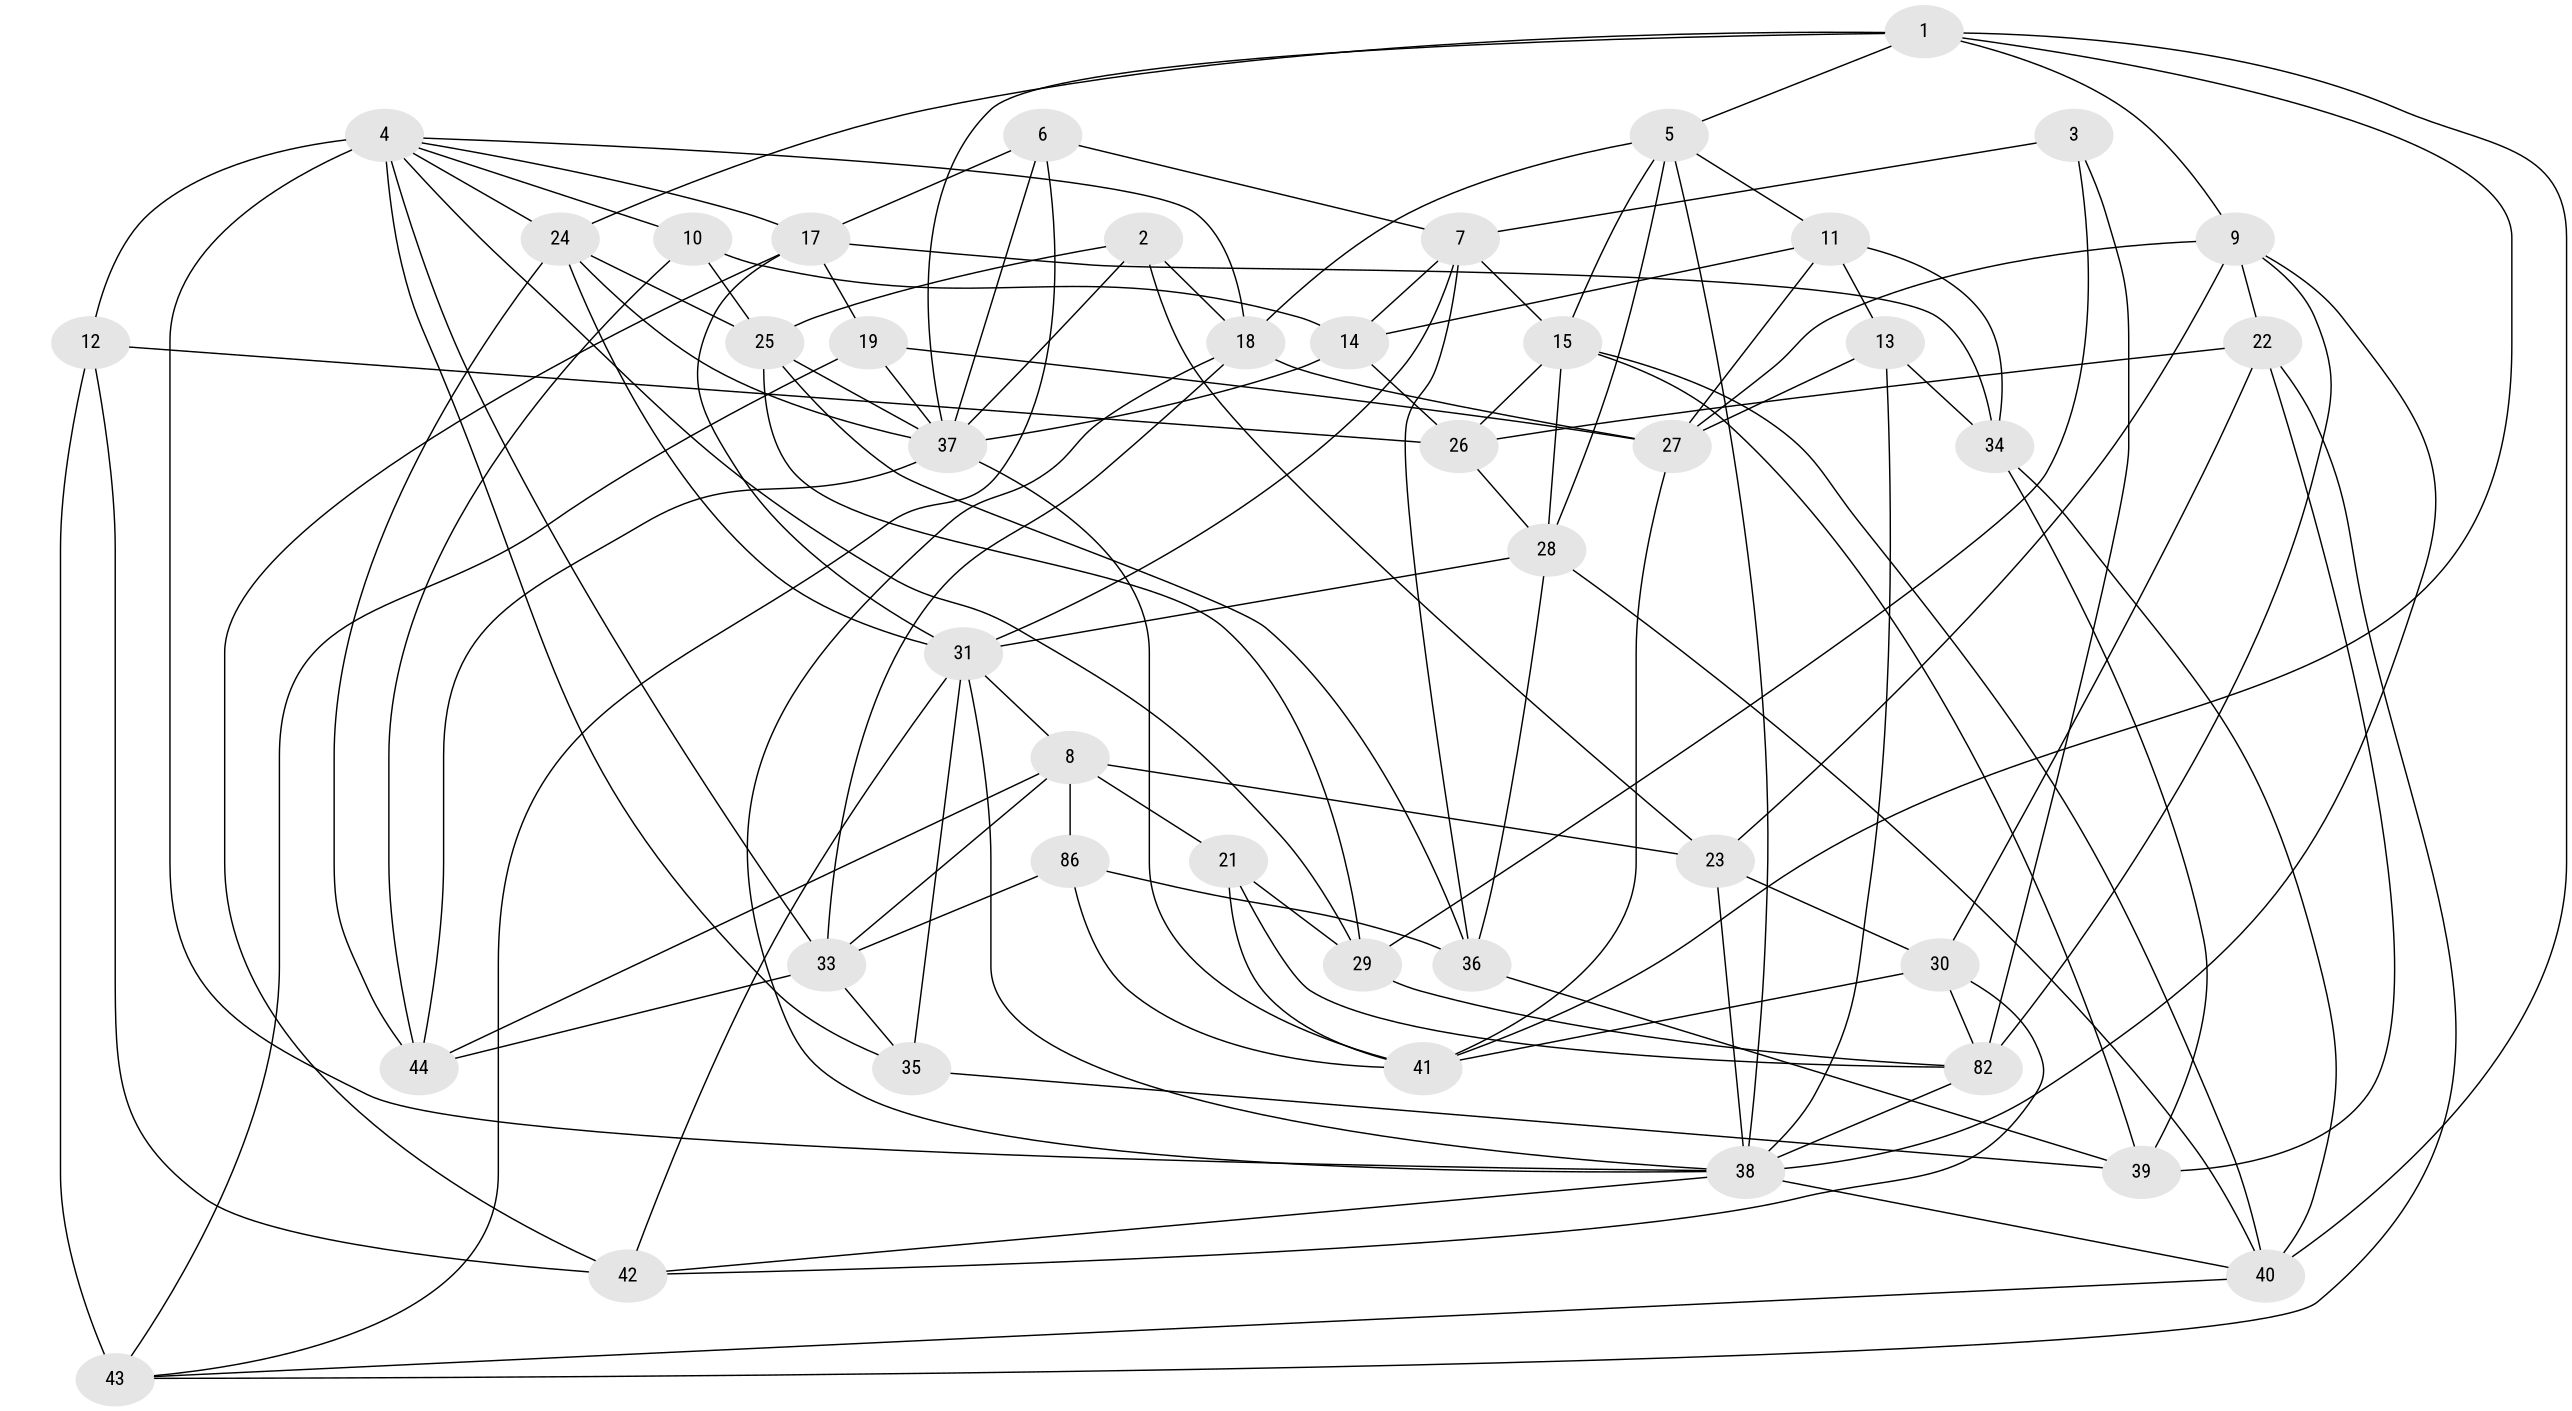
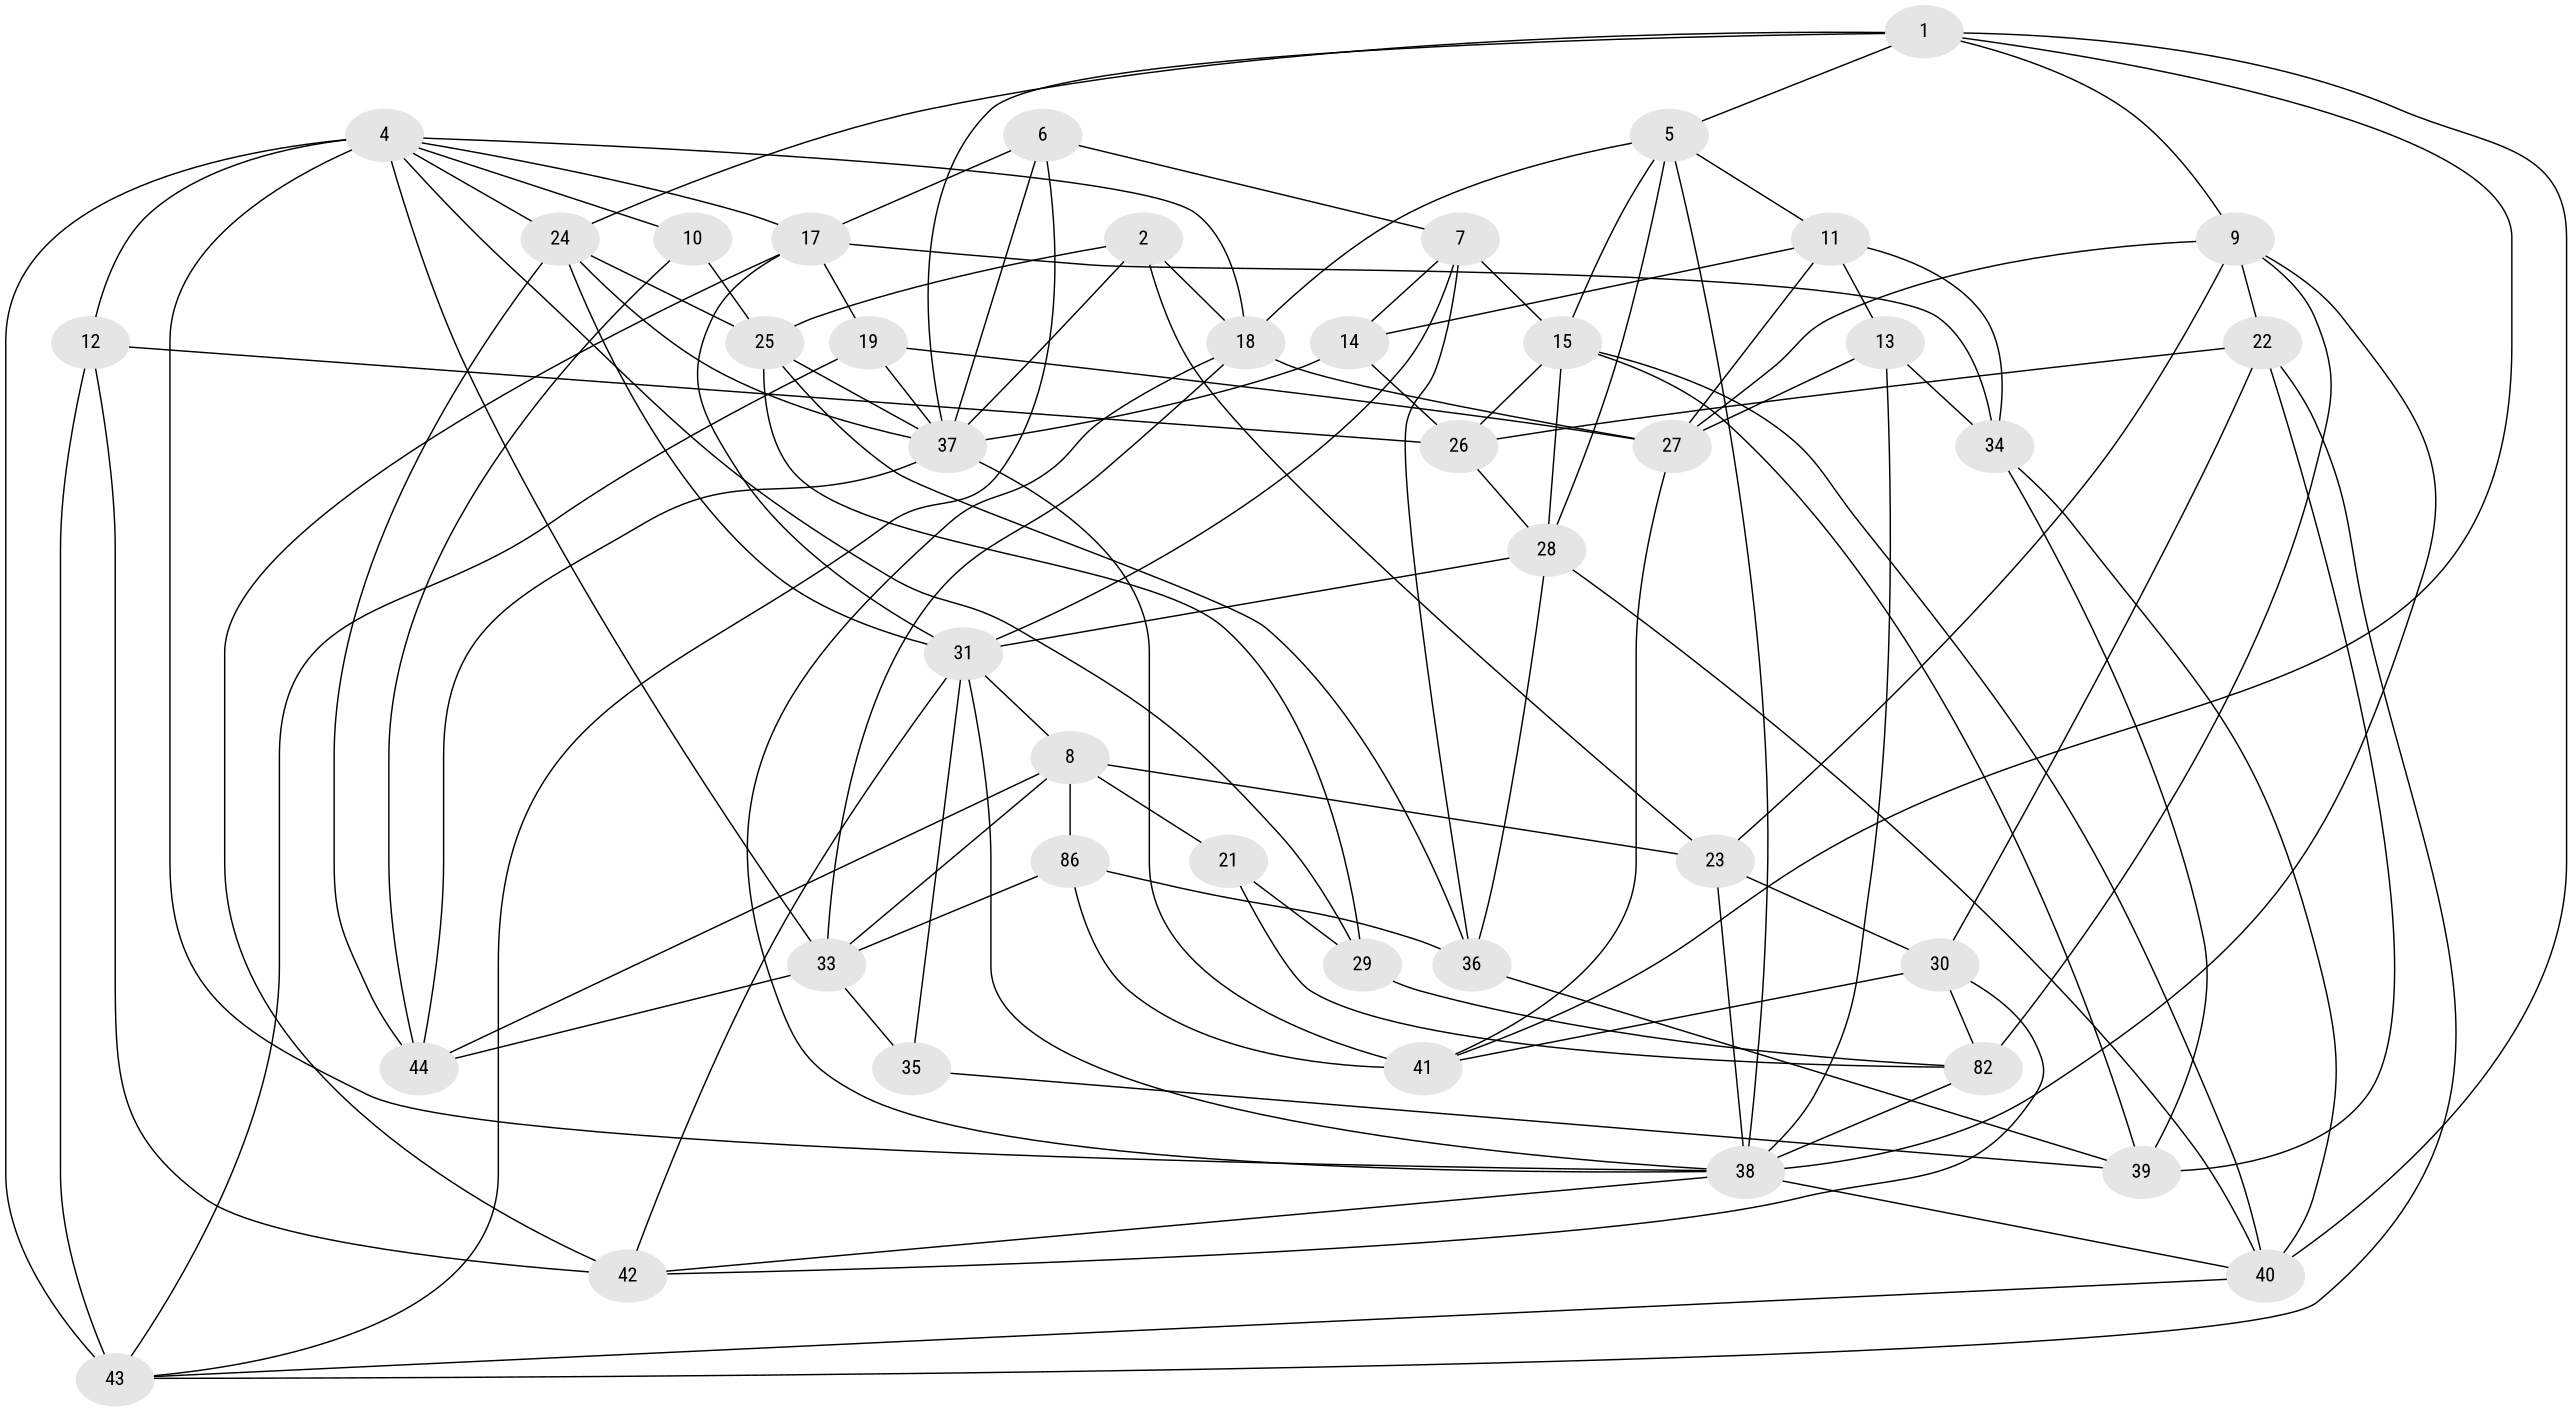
node "3": removed
edge "10" -- "14": removed
edge "4" -- "35": now "4" -- "43"
edge "21" -- "41": removed
